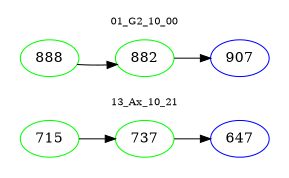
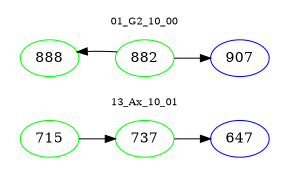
edge "888" -> "882": reversed
cluster "13_Ax_10_21": label "13_Ax_10_21" -> "13_Ax_10_01"
